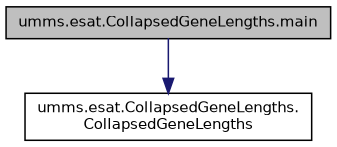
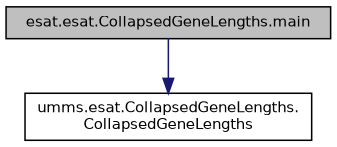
node "umms.esat.CollapsedGeneLengths.main": label "umms.esat.CollapsedGeneLengths.main" -> "esat.esat.CollapsedGeneLengths.main"
